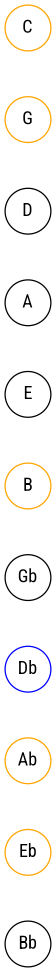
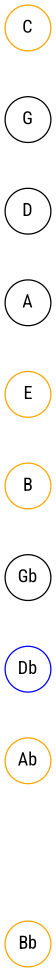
node "G": color orange -> black
node "E": color black -> orange
node "Eb": removed
node "Bb": color black -> orange
